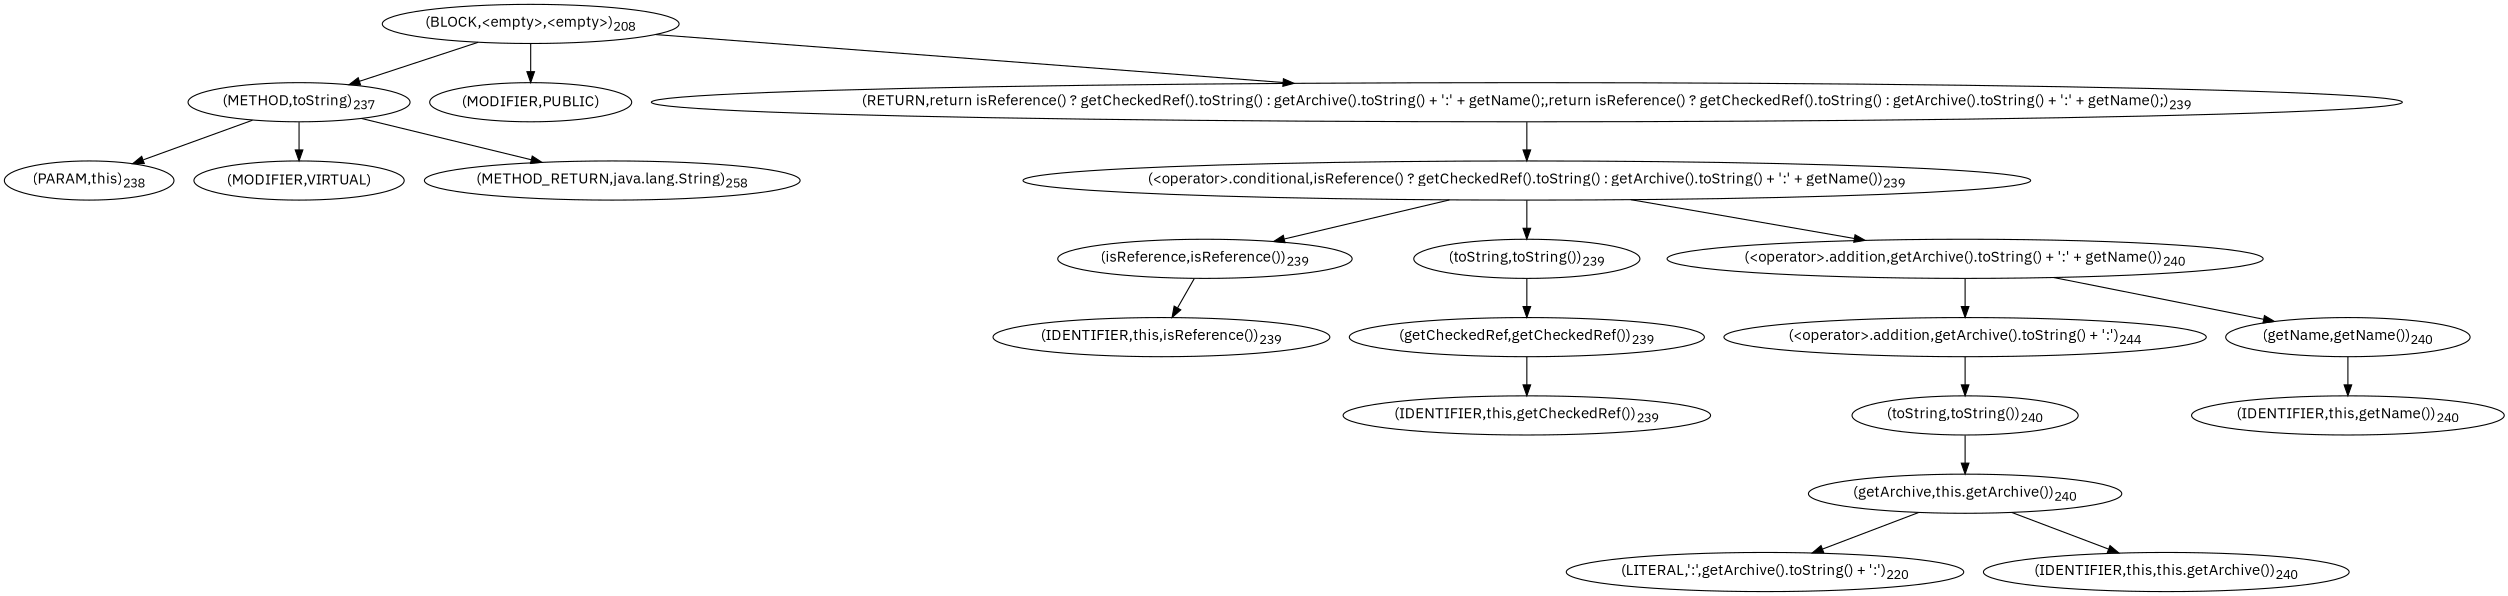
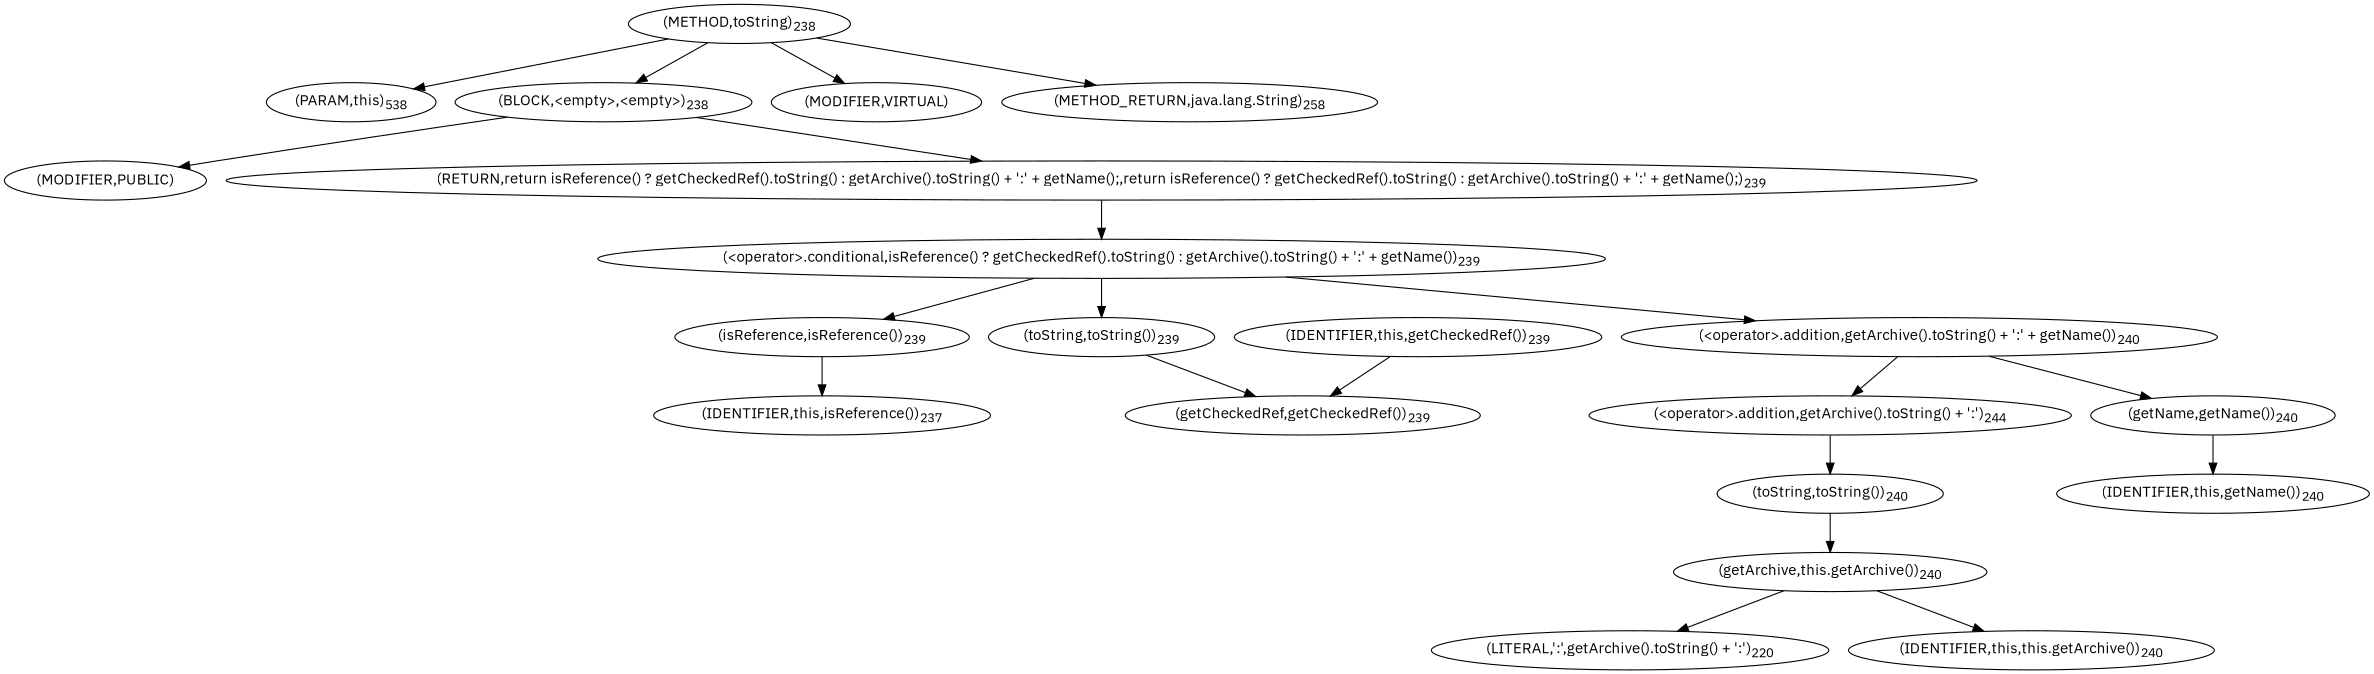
node "(BLOCK,<empty>,<empty>)": text "208" -> "238"
edge "(BLOCK,<empty>,<empty>)" -> "(METHOD,toString)": reversed
node "(METHOD,toString)": text "237" -> "238"
node "(PARAM,this)": text "238" -> "538"
node "(IDENTIFIER,this,isReference())": text "239" -> "237"
edge "(getCheckedRef,getCheckedRef())" -> "(IDENTIFIER,this,getCheckedRef())": reversed
